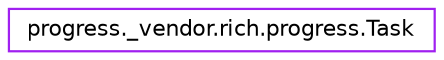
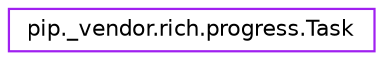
node "progress._vendor.rich.progress.Task": label "progress._vendor.rich.progress.Task" -> "pip._vendor.rich.progress.Task"
